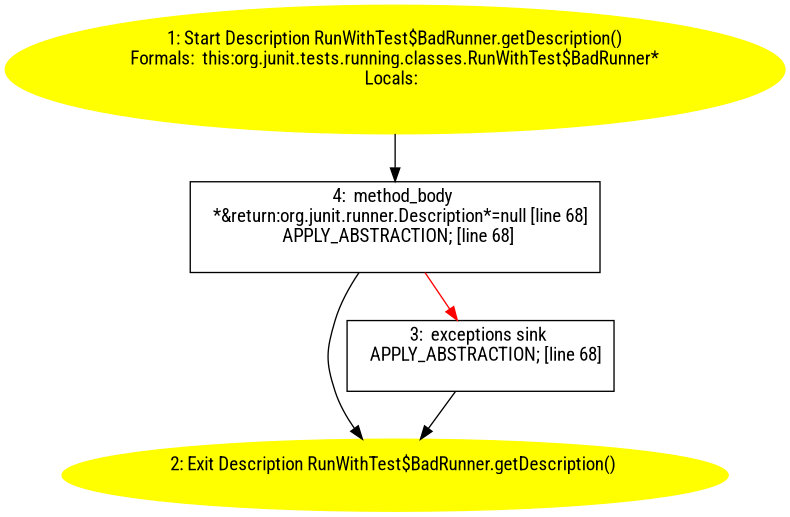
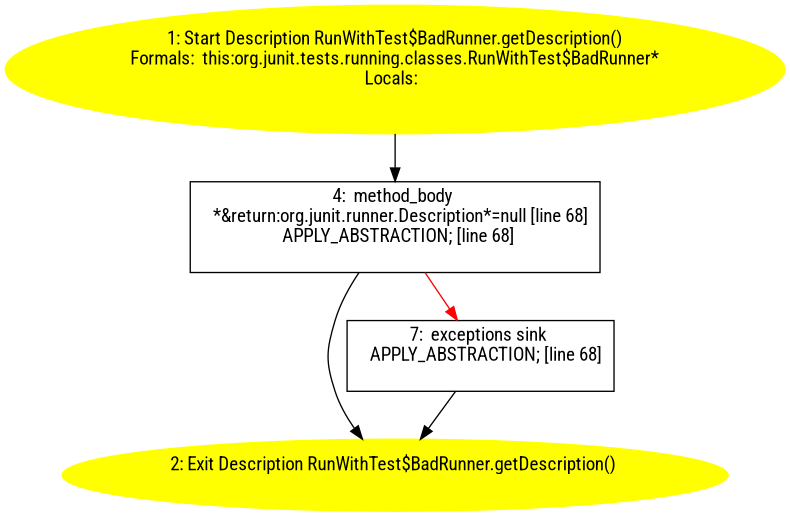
node "3:  exceptions sink APPLY_ABSTRACTION; [line 68]": label "3:  exceptions sink APPLY_ABSTRACTION; [line 68]" -> "7:  exceptions sink APPLY_ABSTRACTION; [line 68]"
